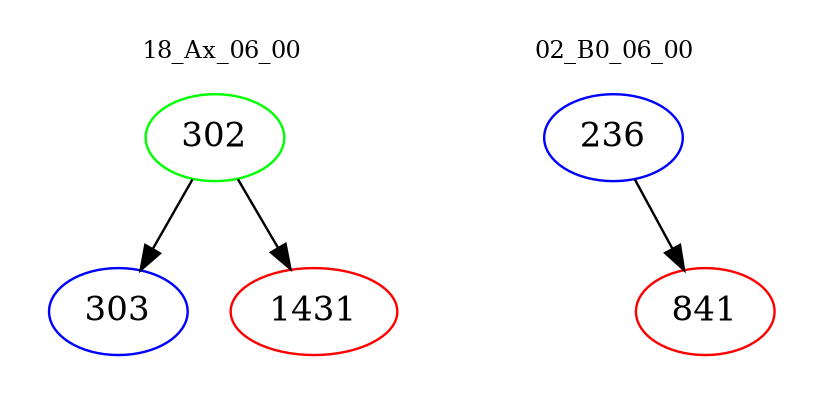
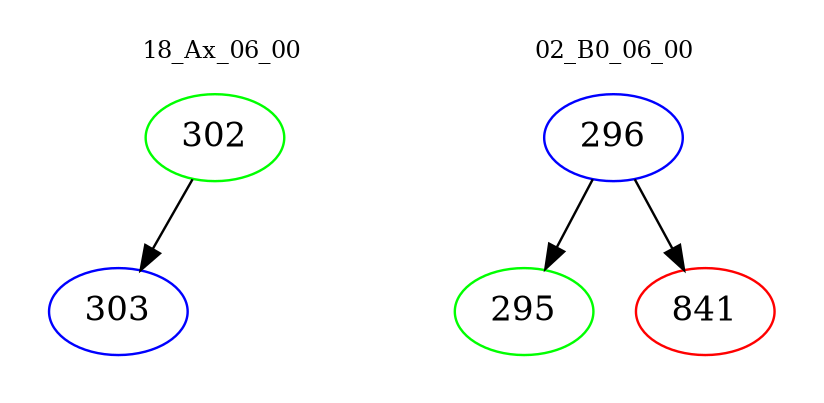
node "236": label "236" -> "296"
node "1431": removed
node "295": added
